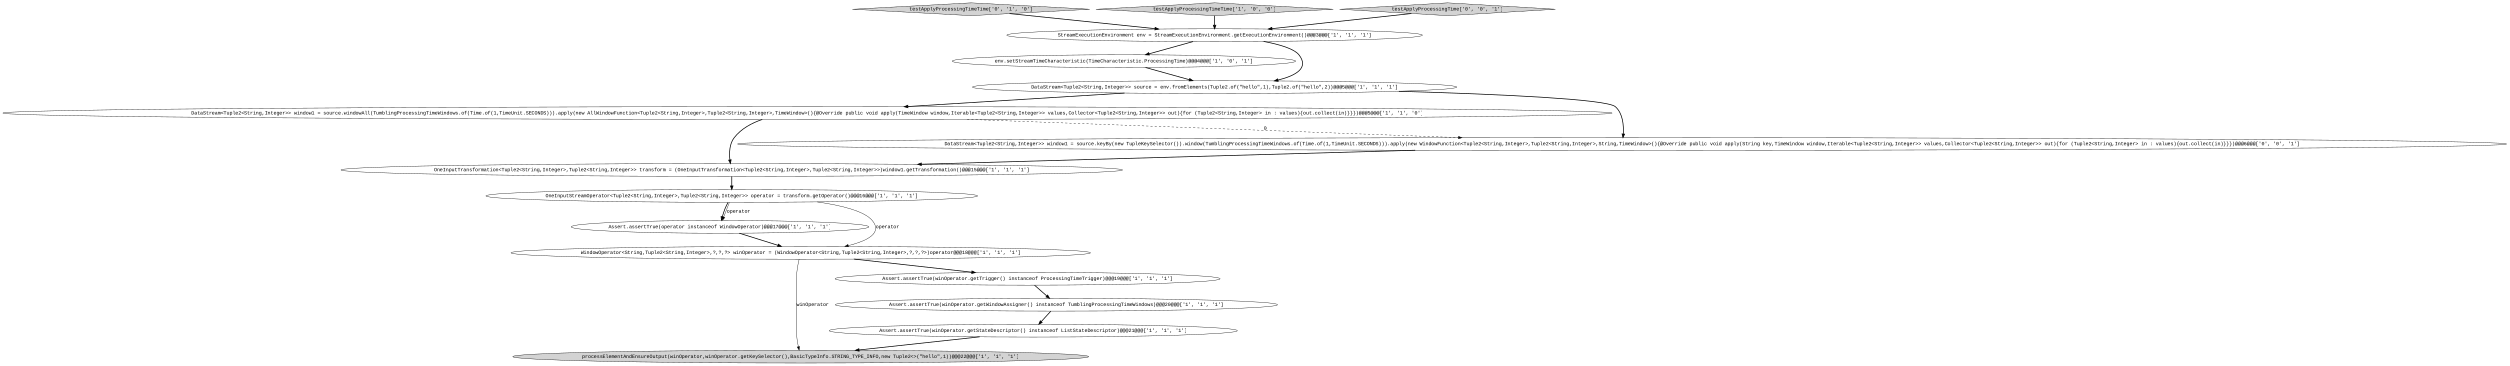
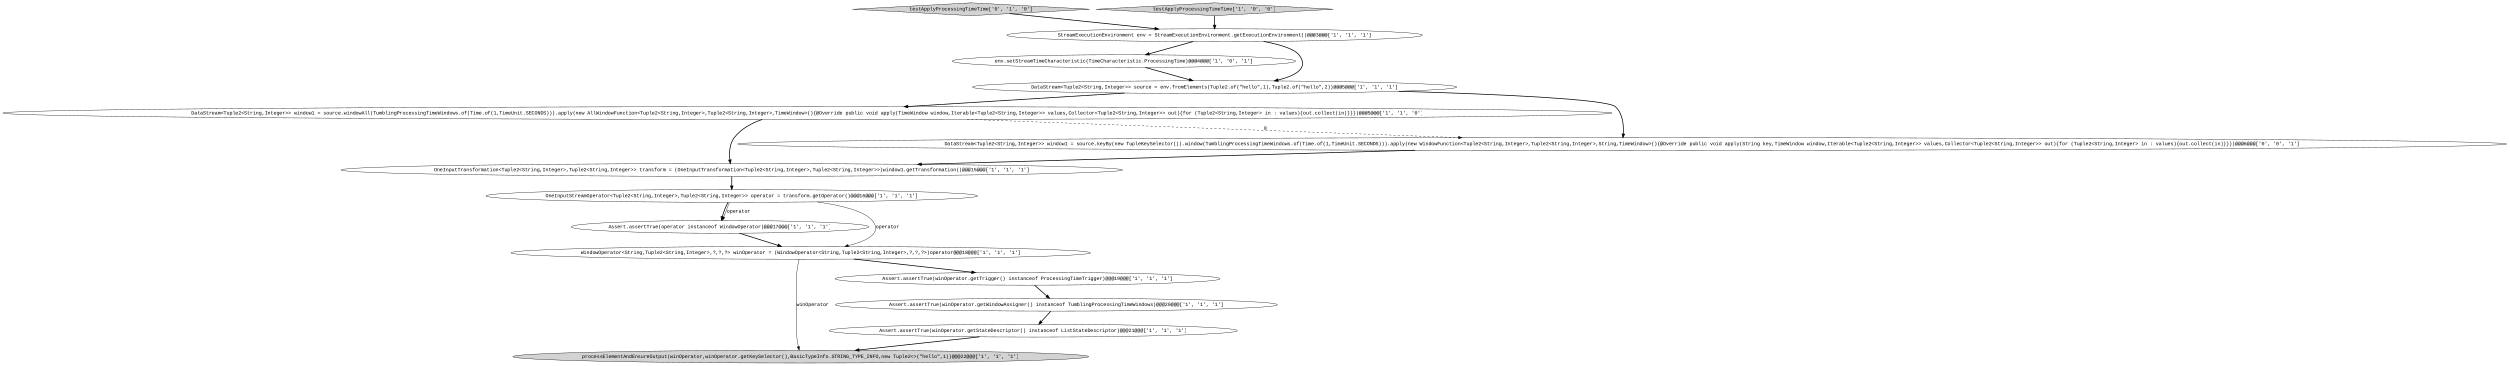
node "testApplyProcessingTime['0', '0', '1']": removed
